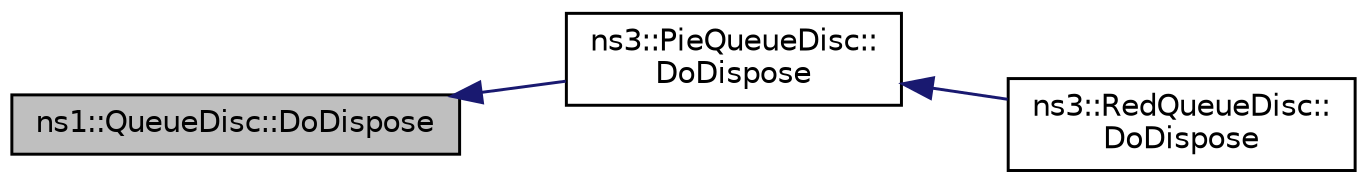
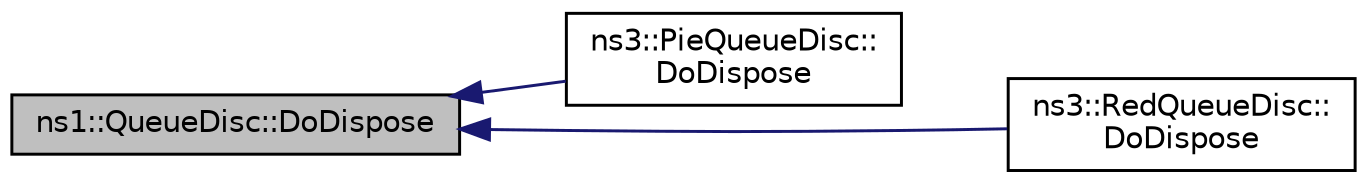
edge "ns3::RedQueueDisc:: DoDispose" -> "ns3::PieQueueDisc:: DoDispose": now "ns3::RedQueueDisc:: DoDispose" -> "ns1::QueueDisc::DoDispose"
